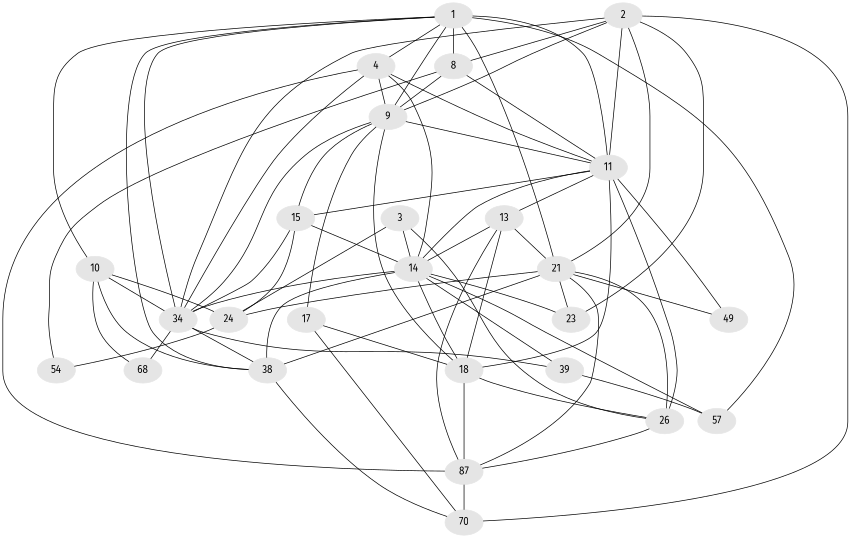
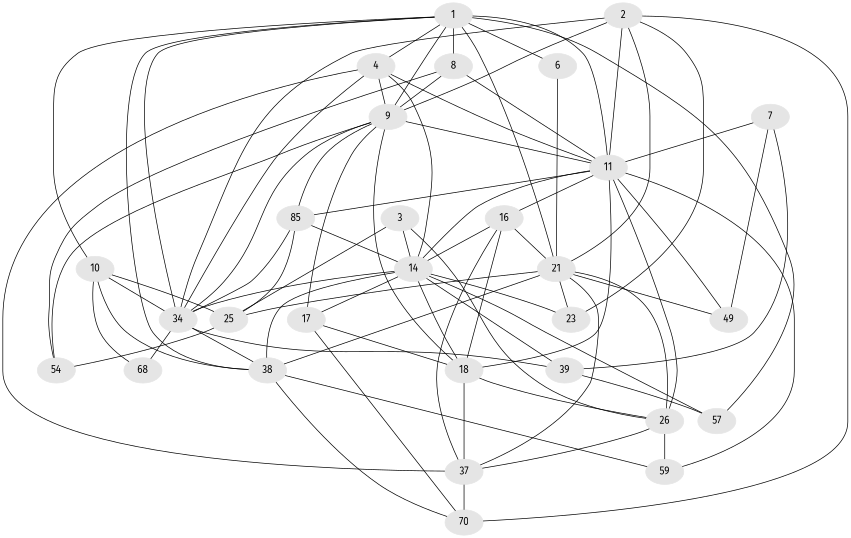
edge "2" -- "8": removed
node "6": added
node "7": added
edge "9" -- "54": added
node "15": label "15" -> "85"
node "13": label "13" -> "16"
edge "14" -- "17": added
node "24": label "24" -> "25"
node "87": label "87" -> "37"
node "59": added
